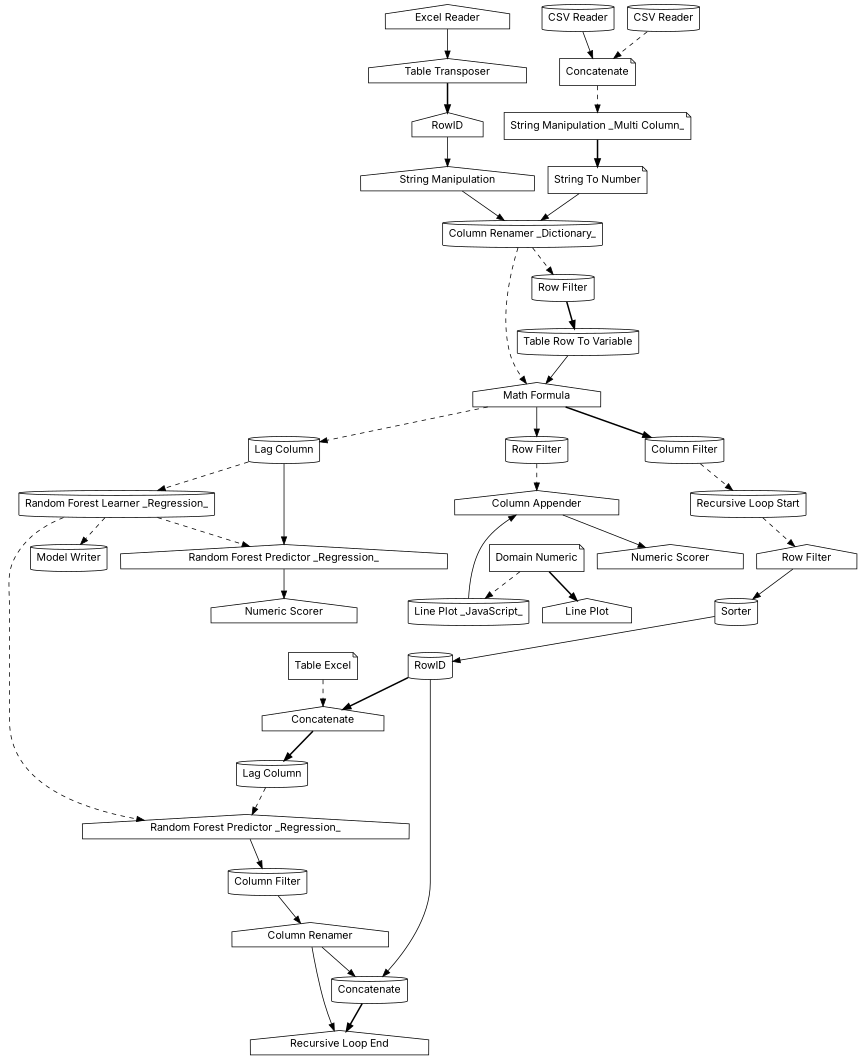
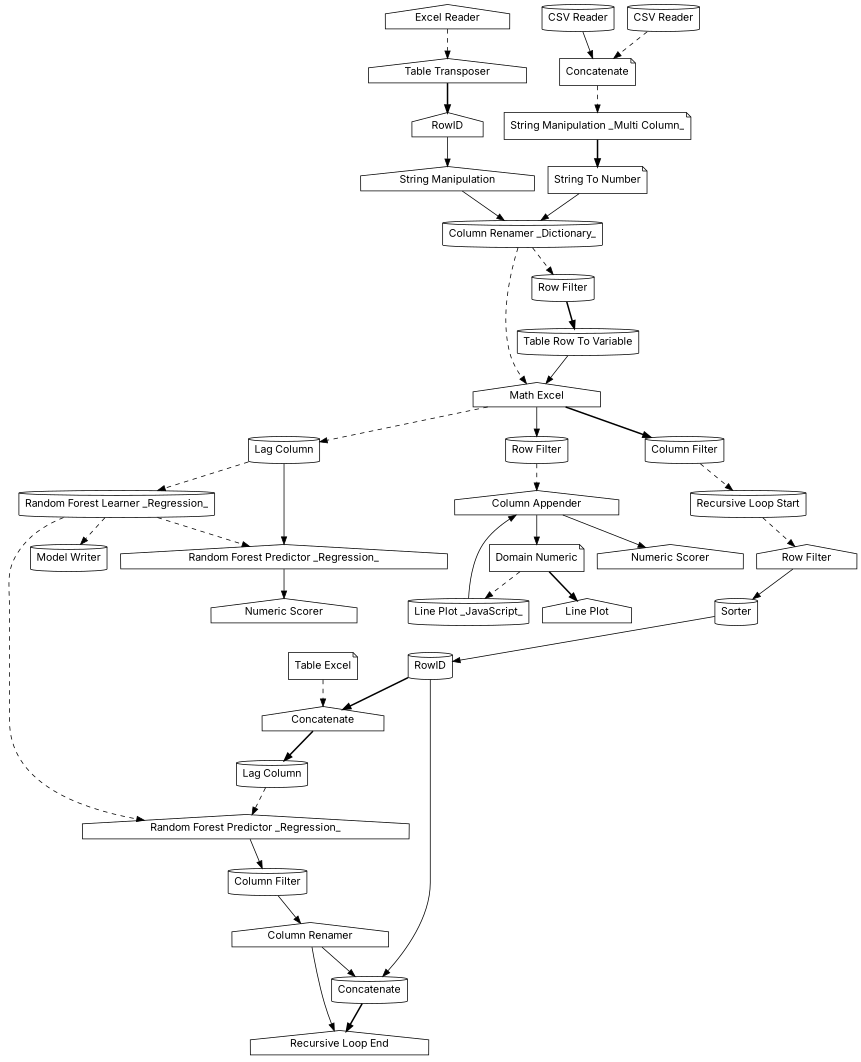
edge "Excel Reader" -> "Table Transposer": style solid -> dashed
node "Math Formula": label "Math Formula" -> "Math Excel"
edge "Column Appender" -> "Domain Numeric": added
